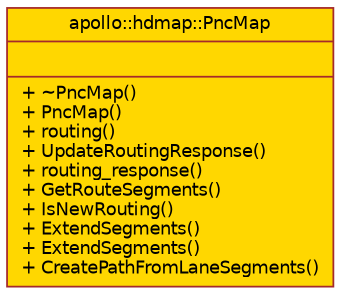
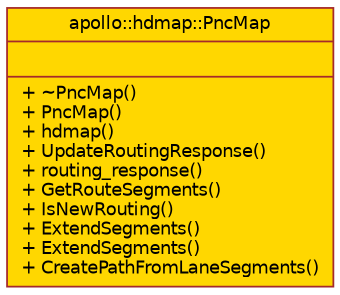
node "apollo::hdmap::PncMap": text "+ routing()" -> "+ hdmap()"
